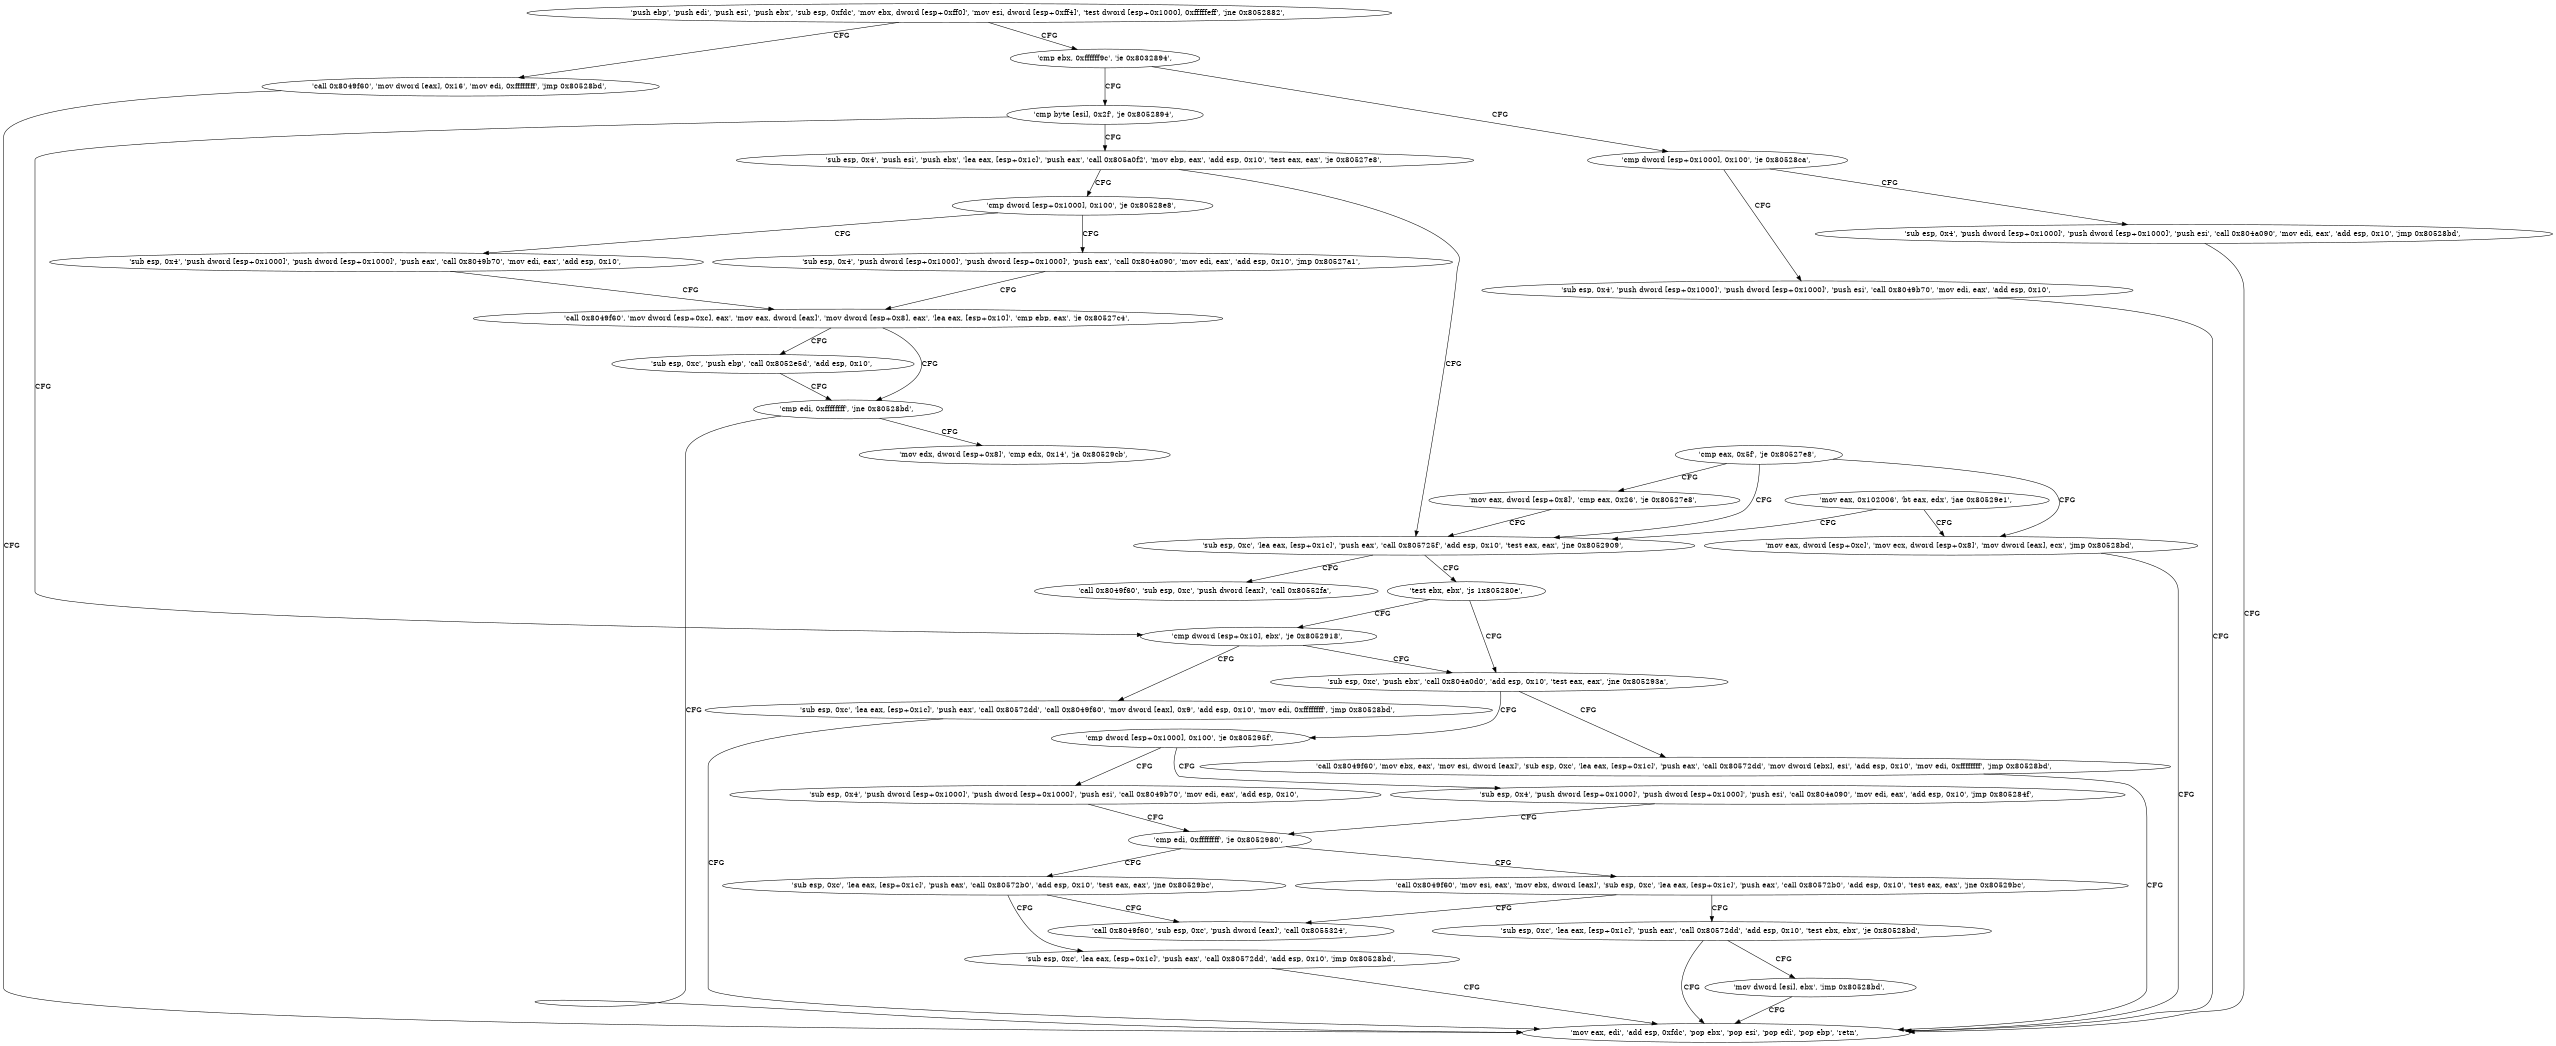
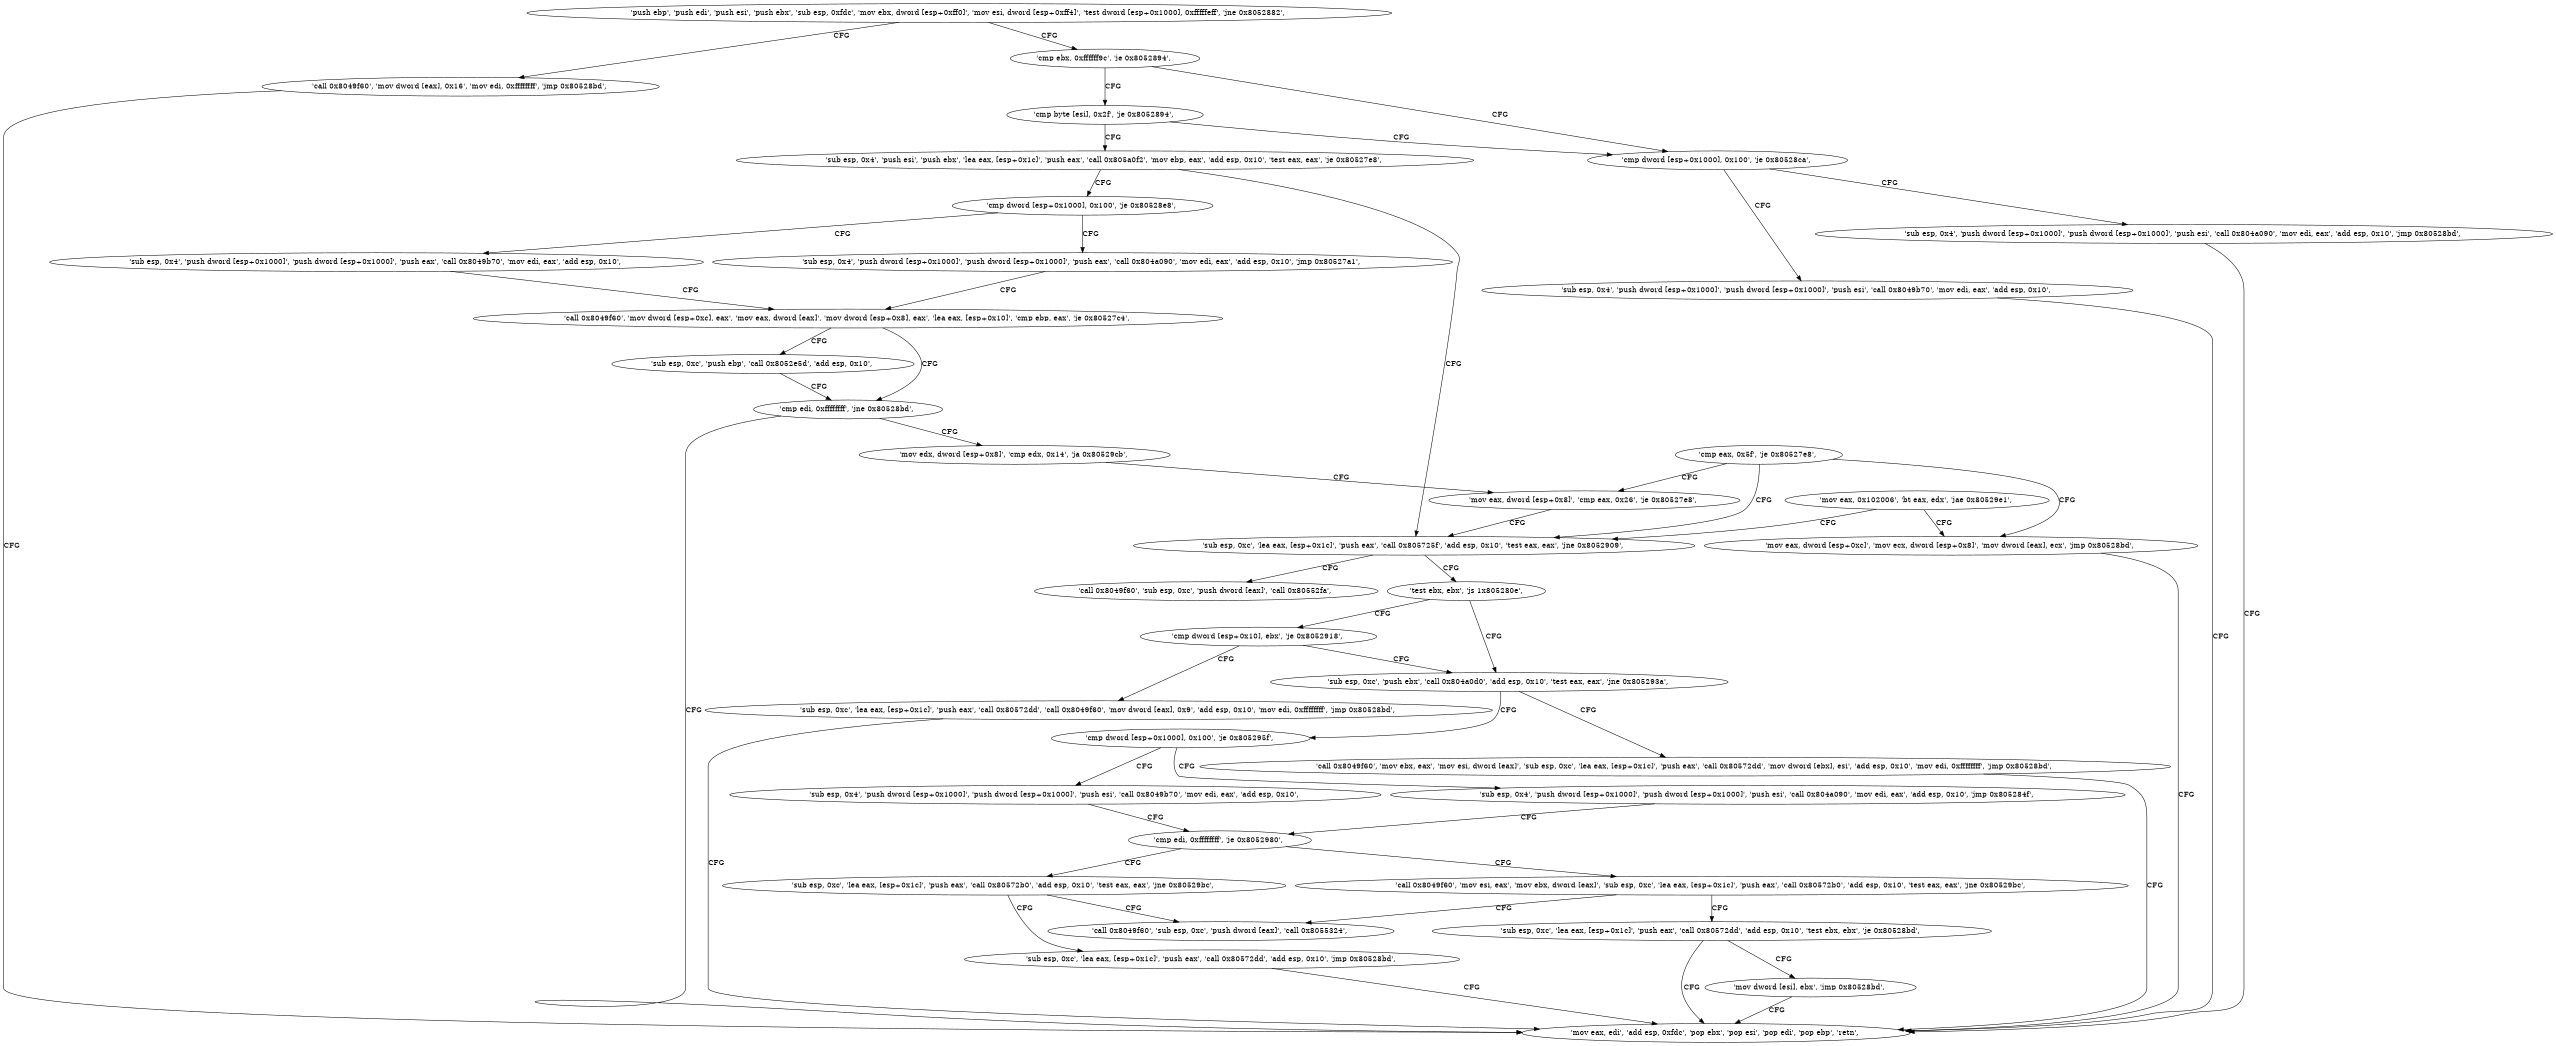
node "'cmp ebx, 0xffffff9c', 'je 0x8032894',": label "'cmp ebx, 0xffffff9c', 'je 0x8032894'," -> "'cmp ebx, 0xffffff9c', 'je 0x8052894',"
edge "'cmp byte [esi], 0x2f', 'je 0x8052894'," -> "'cmp dword [esp+0x10], ebx', 'je 0x8052918',": now "'cmp byte [esi], 0x2f', 'je 0x8052894'," -> "'cmp dword [esp+0x1000], 0x100', 'je 0x80528ca',"
edge "'mov edx, dword [esp+0x8]', 'cmp edx, 0x14', 'ja 0x80529cb'," -> "'mov eax, dword [esp+0x8]', 'cmp eax, 0x26', 'je 0x80527e8',": added, label "CFG"
